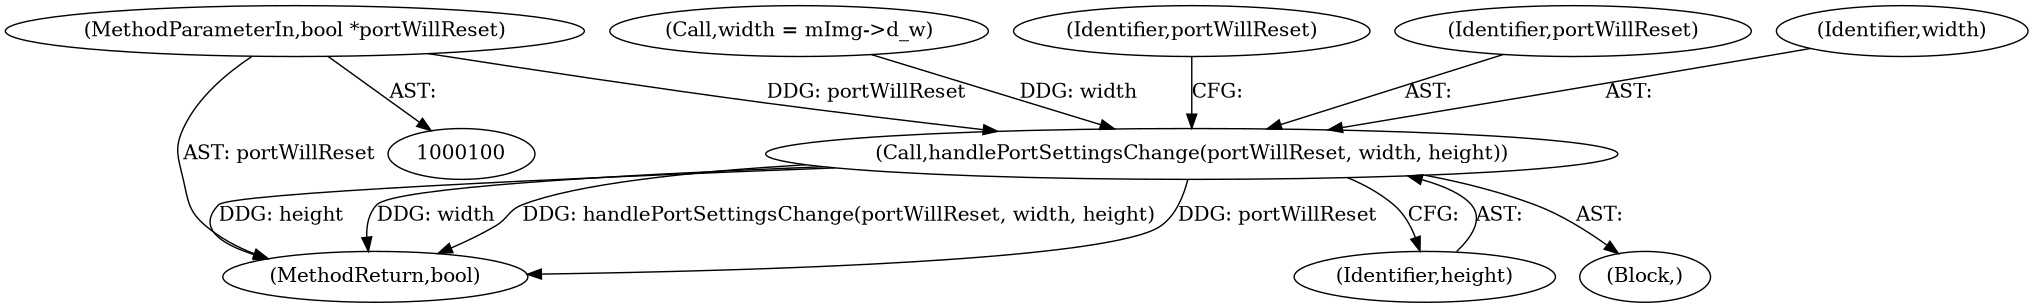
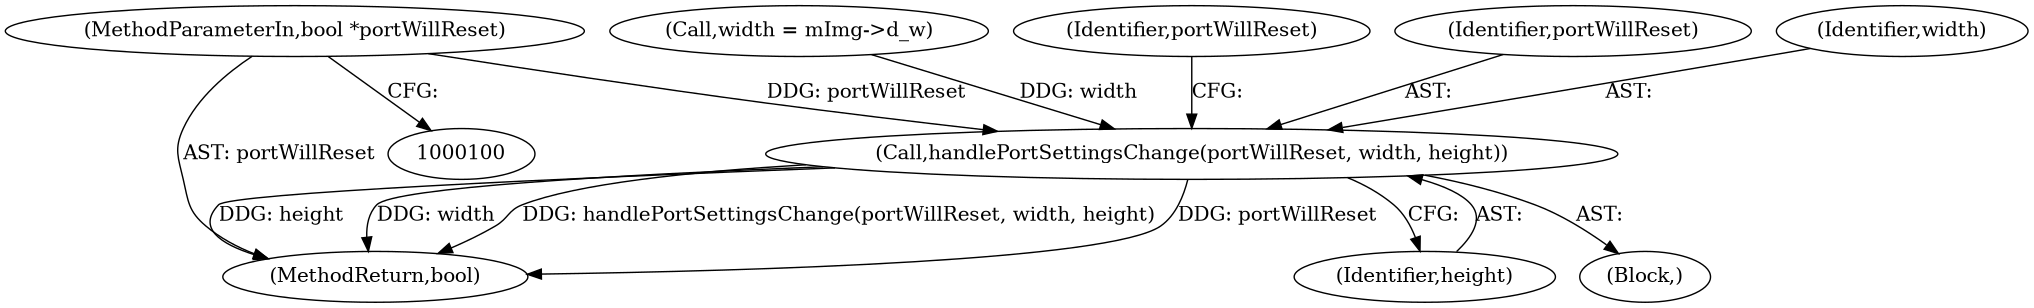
edge "(MethodParameterIn,bool *portWillReset)" -> "1000100": label "AST: " -> "CFG: "
